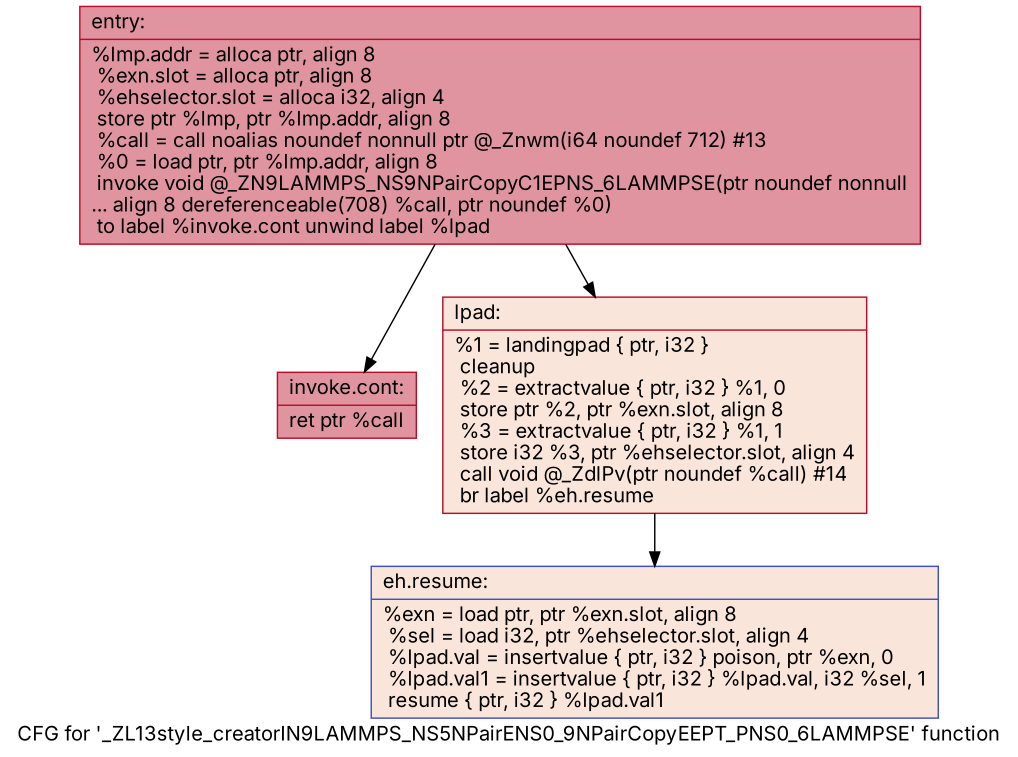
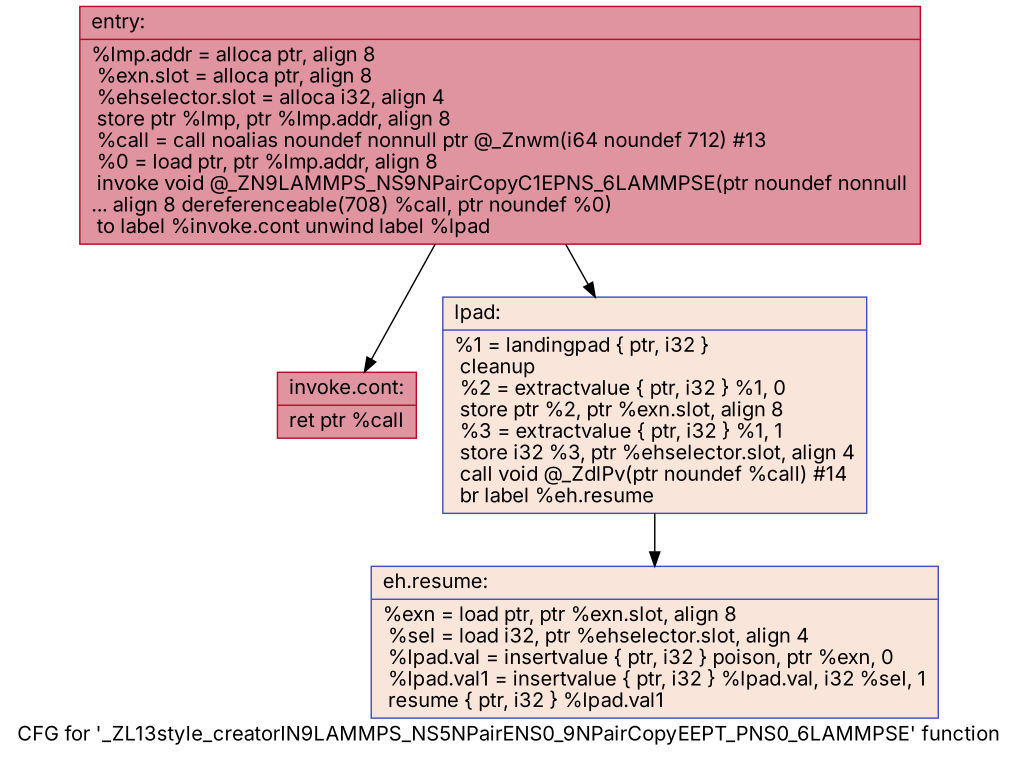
node "lpad:": color #b70d28ff -> #3d50c3ff
